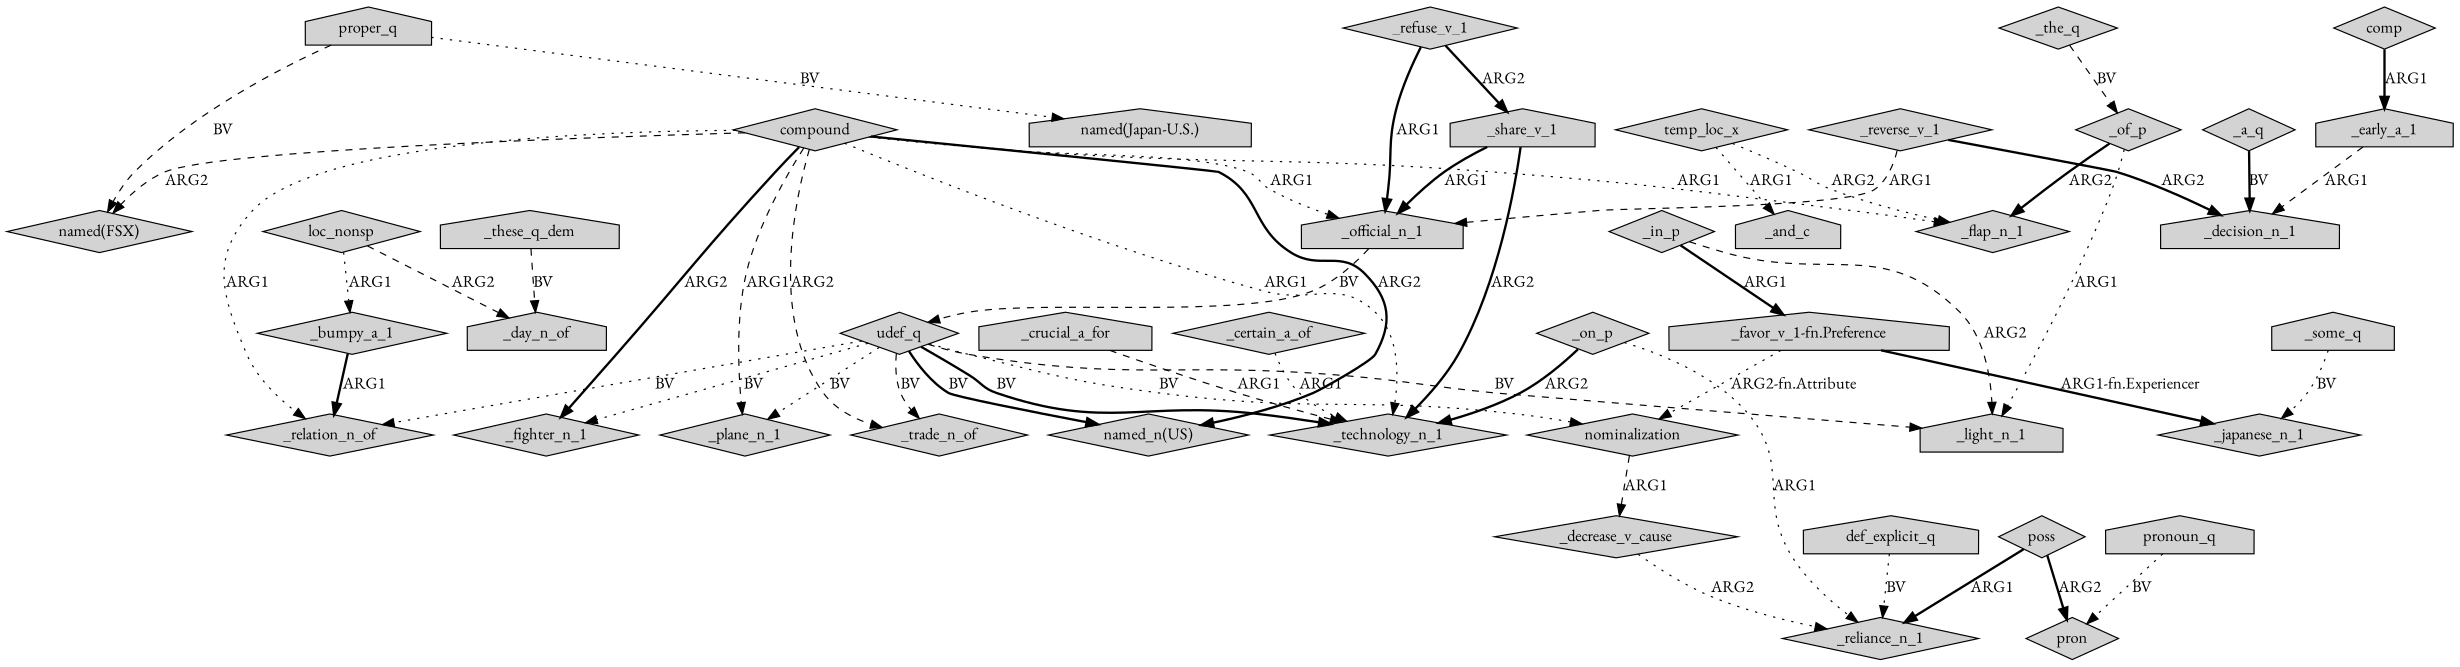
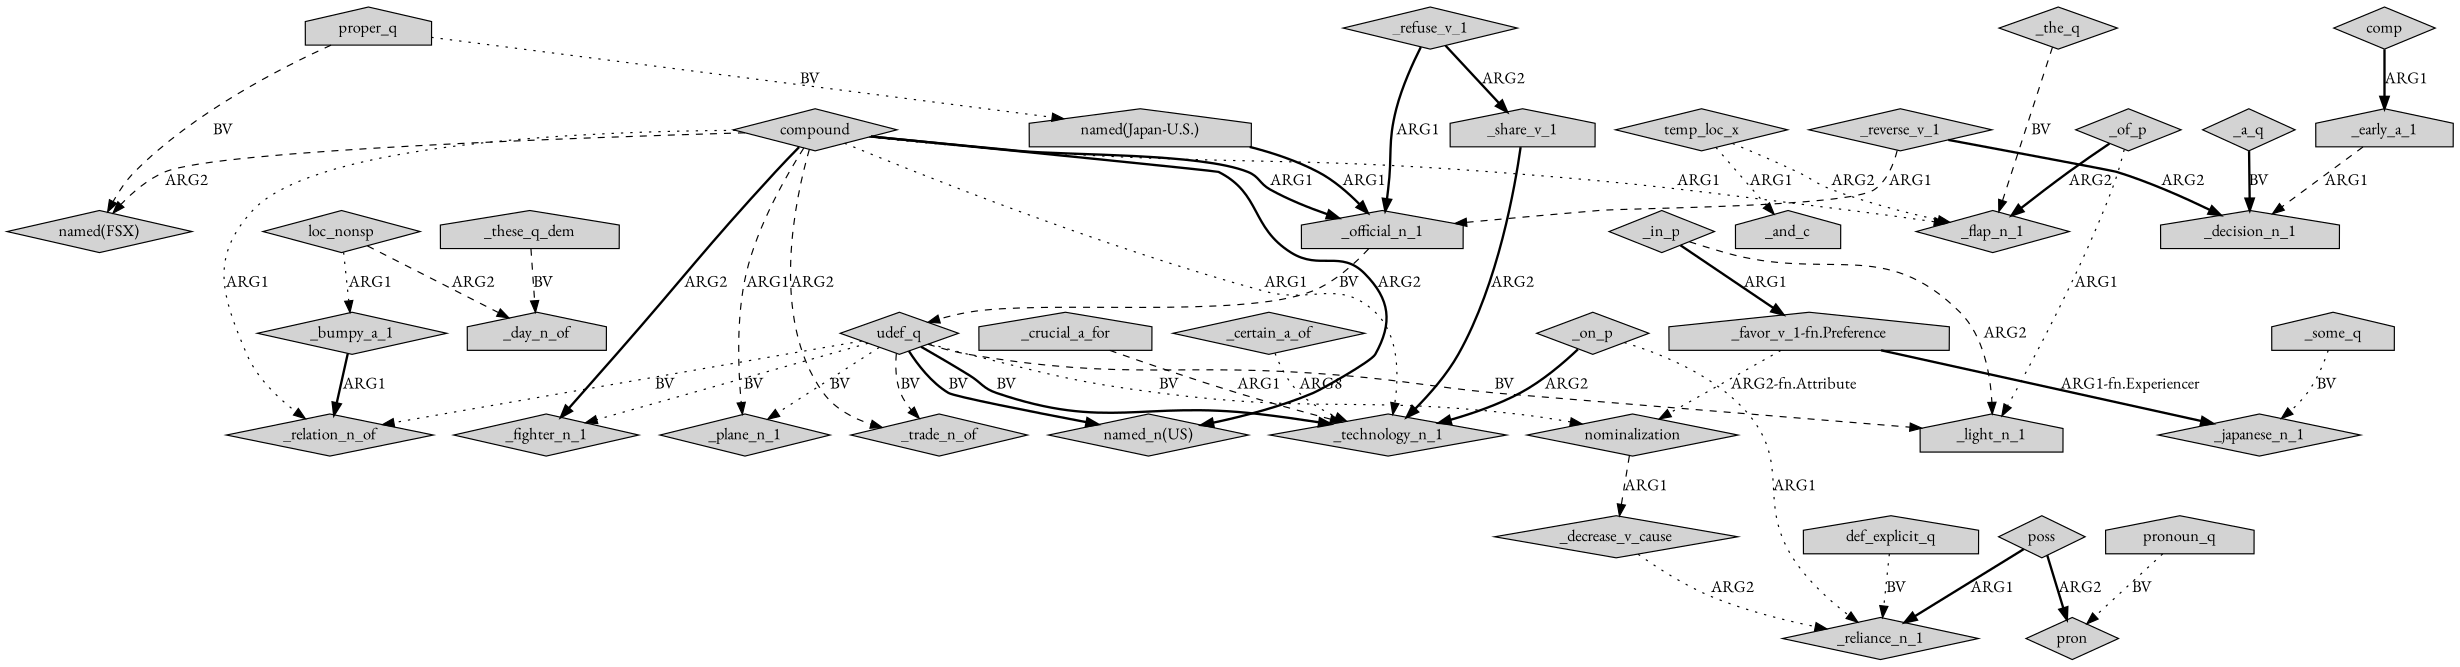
edge "_the_q" -> "_of_p": now "_the_q" -> "_flap_n_1"
edge "compound" -> "_official_n_1": style dotted -> bold
edge "_share_v_1" -> "_official_n_1": now "named(Japan-U.S.)" -> "_official_n_1"
edge "_certain_a_of" -> "_technology_n_1": label "ARG1" -> "ARG8"
